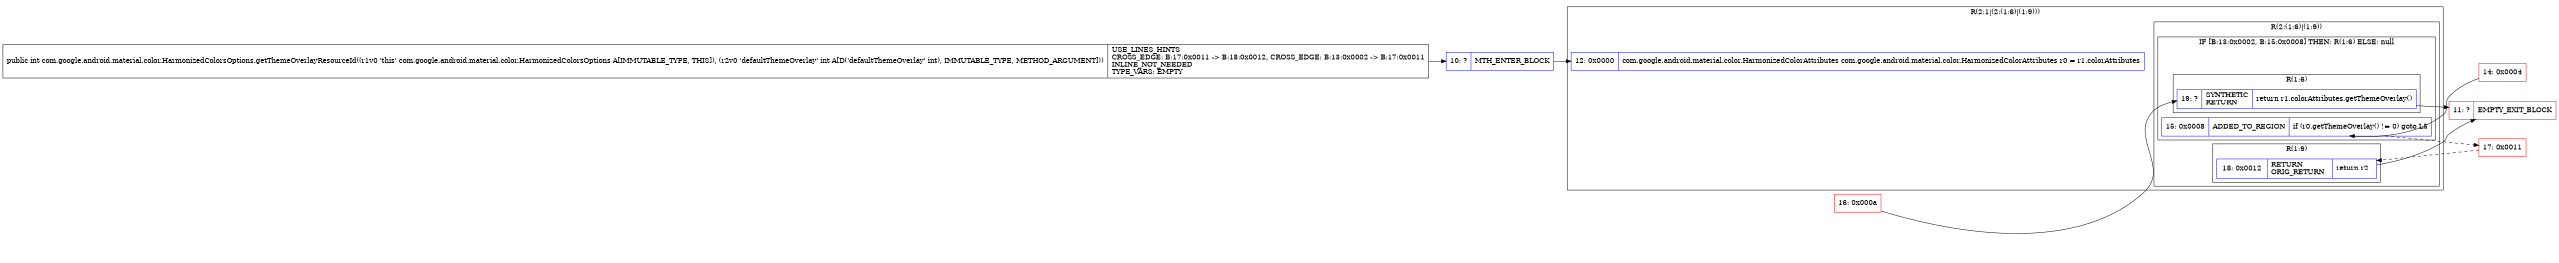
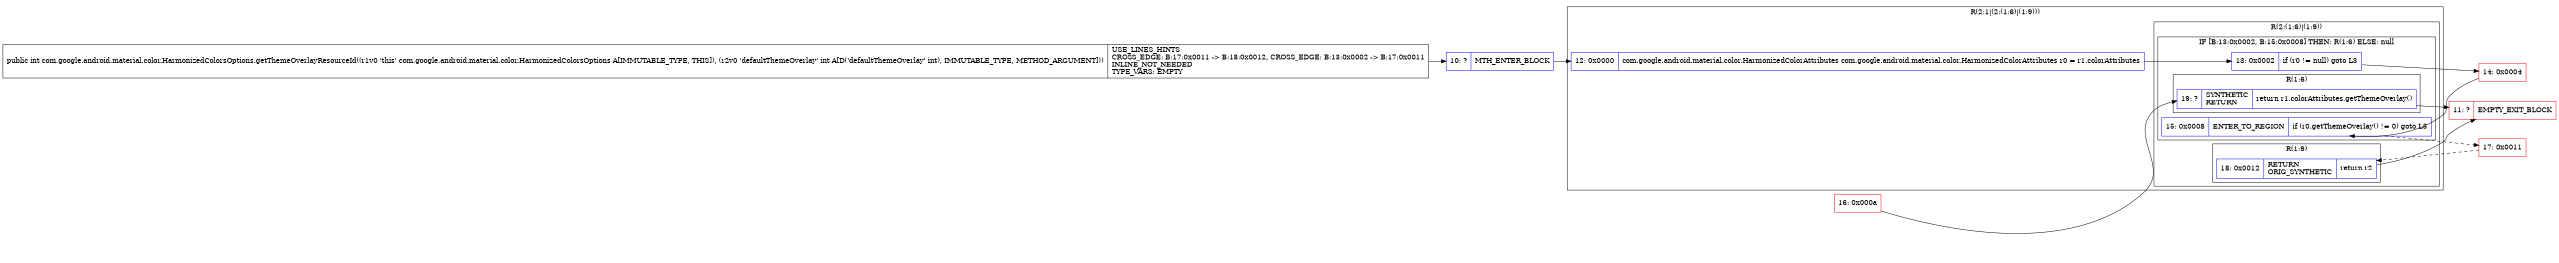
node "13: 0x0002": added
node "15: 0x0008": text "ADDED_TO_REGION" -> "ENTER_TO_REGION"
node "18: 0x0012": text "ORIG_RETURN" -> "ORIG_SYNTHETIC"
